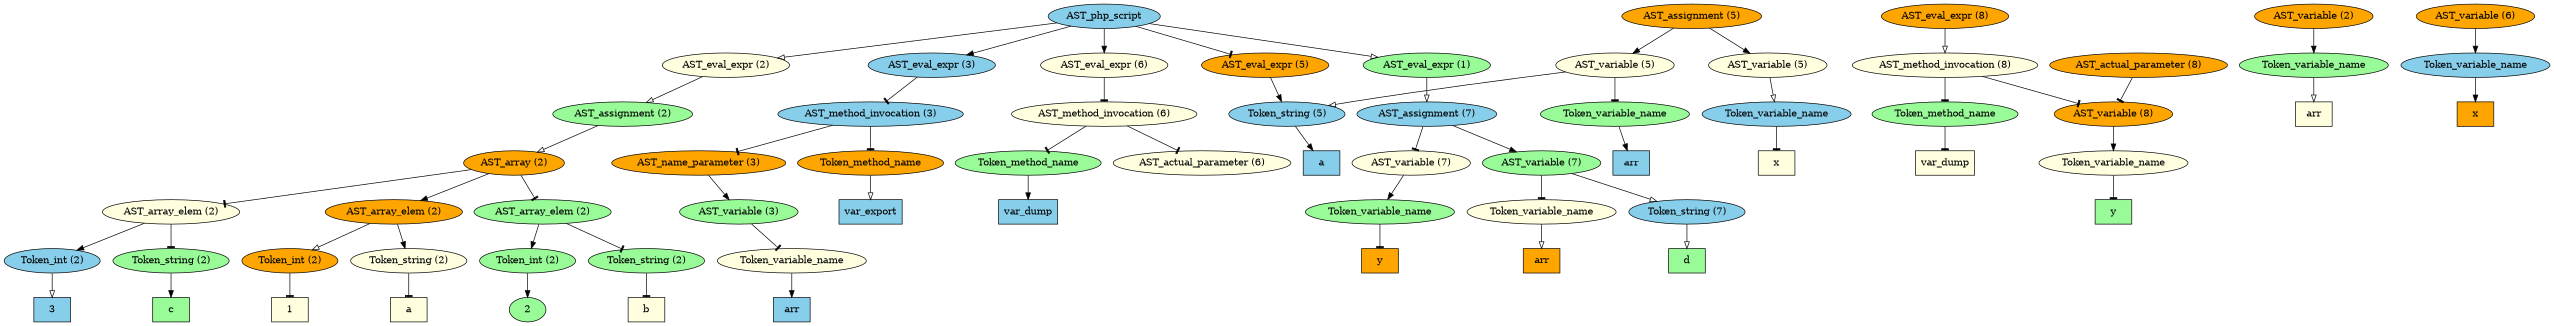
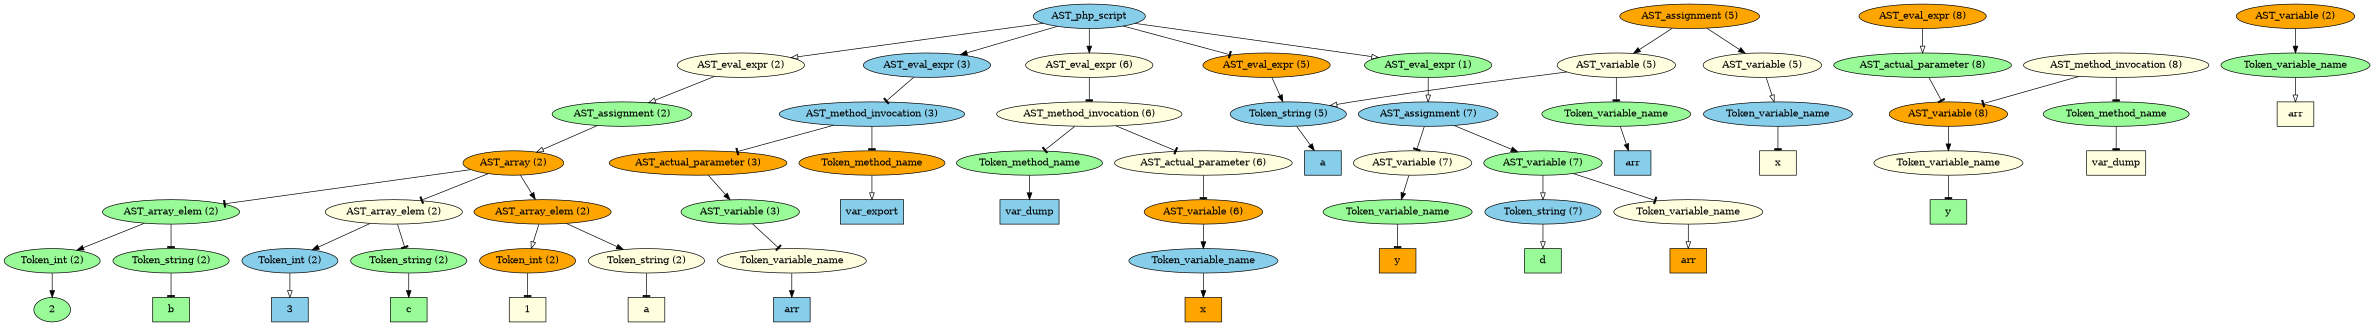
edge "AST_eval_expr (8)" -> "AST_method_invocation (8)": now "AST_eval_expr (8)" -> "AST_actual_parameter (8)"
node "AST_actual_parameter (8)": fillcolor orange -> palegreen
node "AST_name_parameter (3)": label "AST_name_parameter (3)" -> "AST_actual_parameter (3)"
edge "AST_actual_parameter (6)" -> "AST_variable (6)": added
node "b": fillcolor lightyellow -> palegreen
